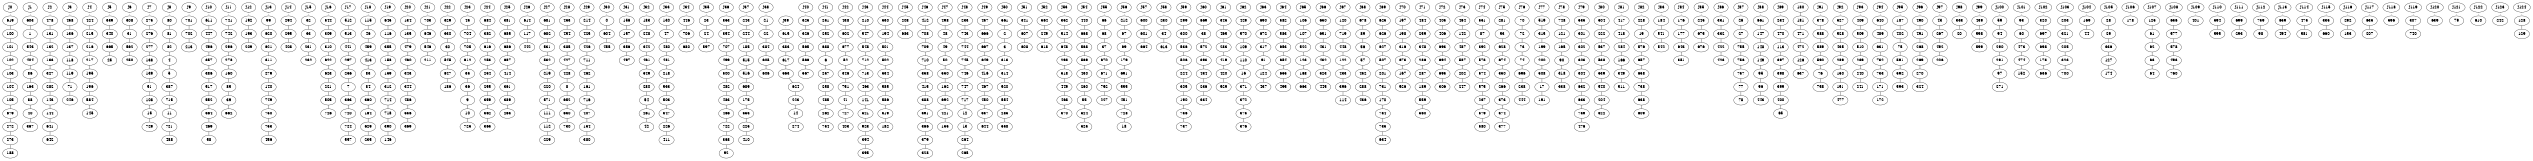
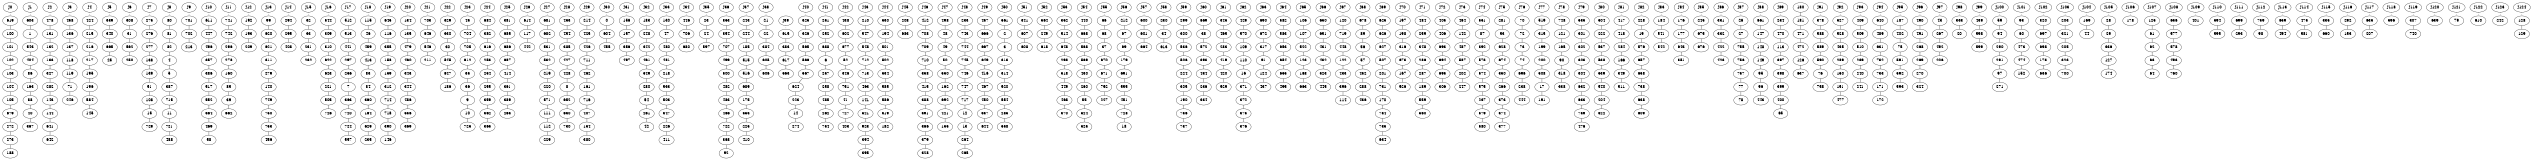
edge "563" -- "624": now "567" -- "624"
